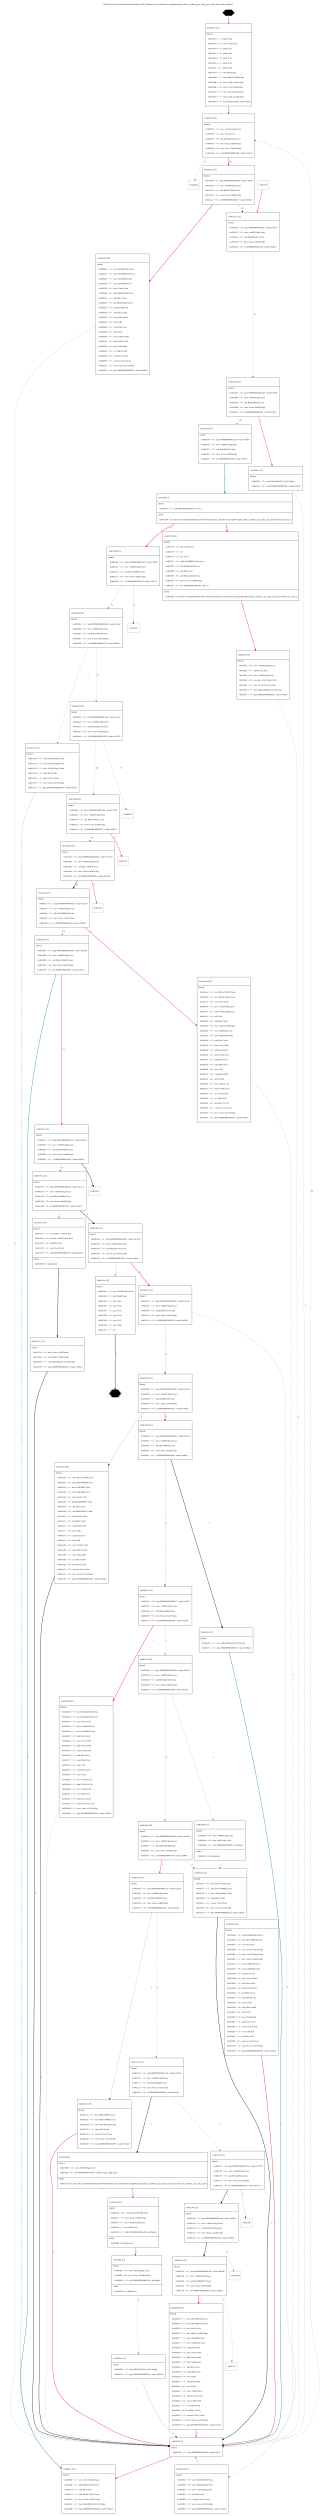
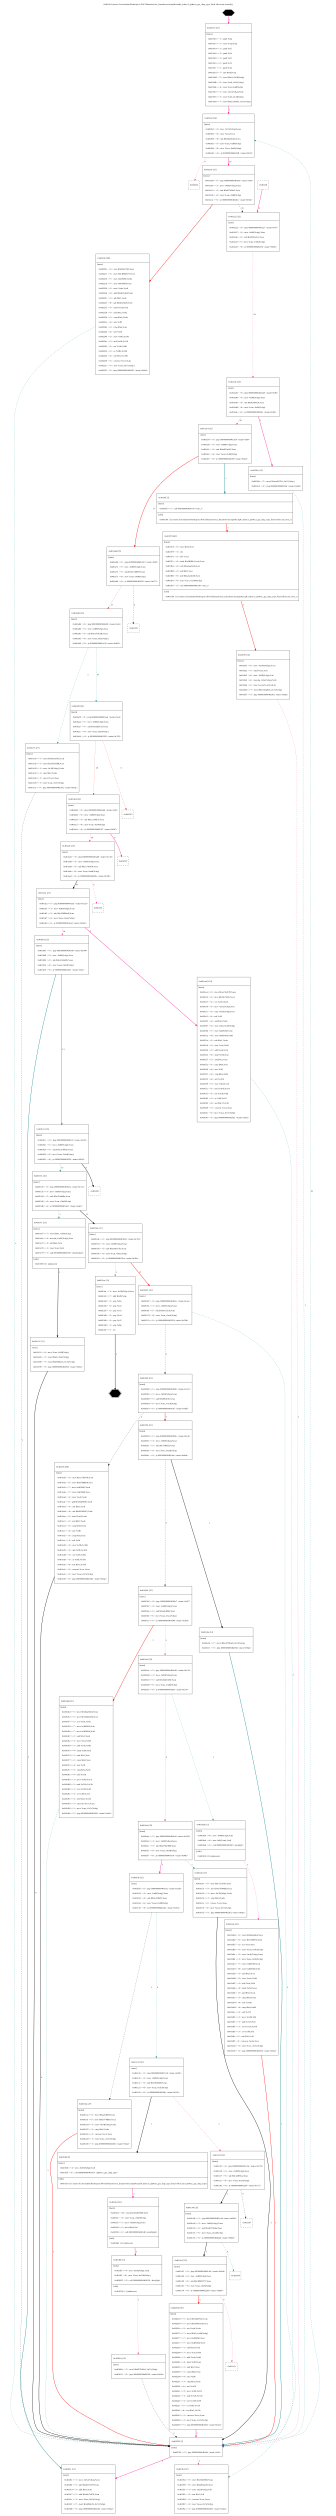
edge "0x4019ef [26]" -> "0x401a09 [25]": color red -> deeppink
edge "0x401f6f [5]" -> "0x401a6d [25]": now "0x401a54 [25]" -> "0x401a6d [25]"
edge "0x401ad1 [25]" -> "0x4022fb": style bold -> dashed
edge "0x401da0 [13]" -> "0x401e4c [27]": now "0x401da0 [13]" -> "0x401dad [93]"
edge "0x401fe4 [23]" -> "0x401ffb [15]": color teal -> deeppink
edge "0x401f54 [27]" -> "0x402362 [5]": reversed
